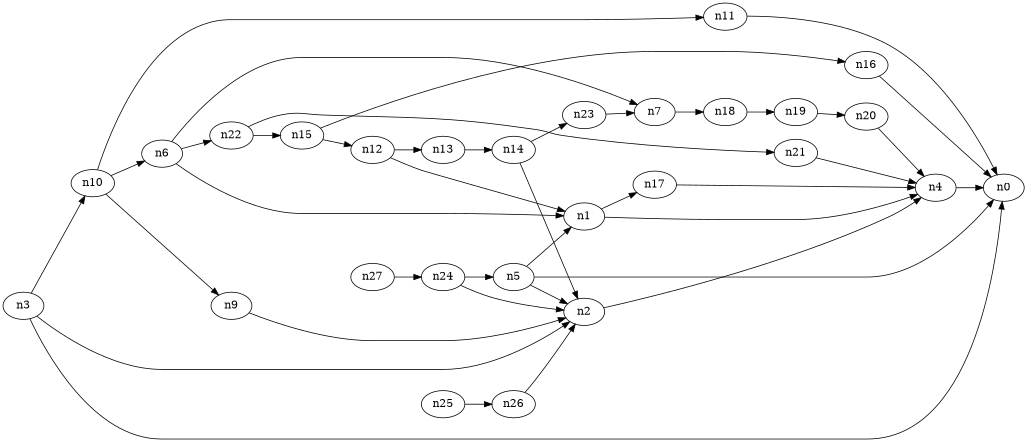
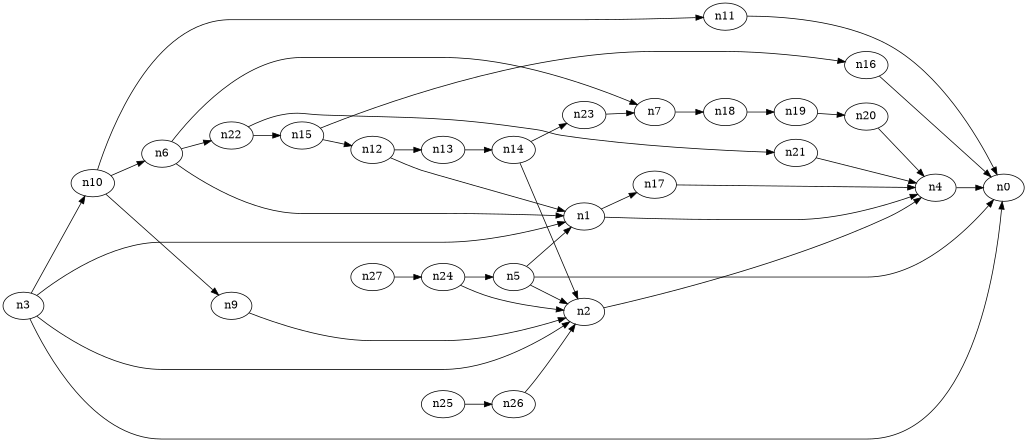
edge "n3" -> "n1": added
